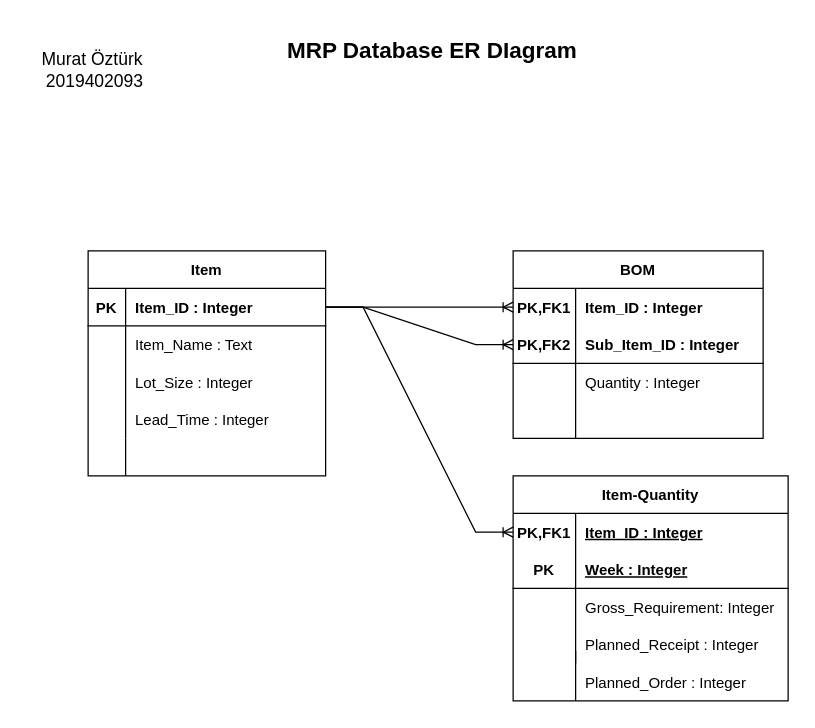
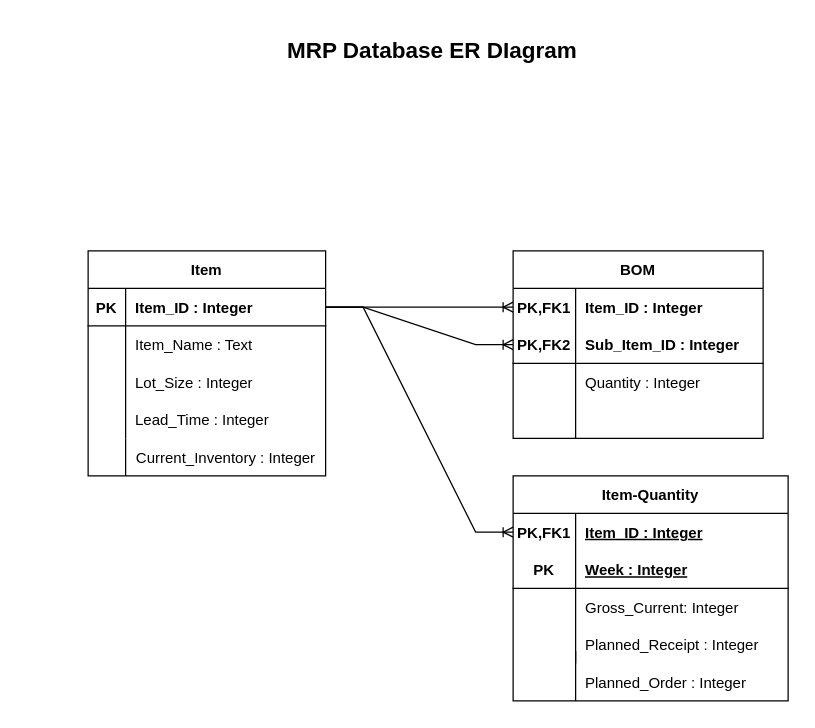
node "Murat Öztürk 2019402093": removed
node "Current_Inventory : Integer": added
node "Gross_Requirement: Integer": label "Gross_Requirement: Integer" -> "Gross_Current: Integer"
